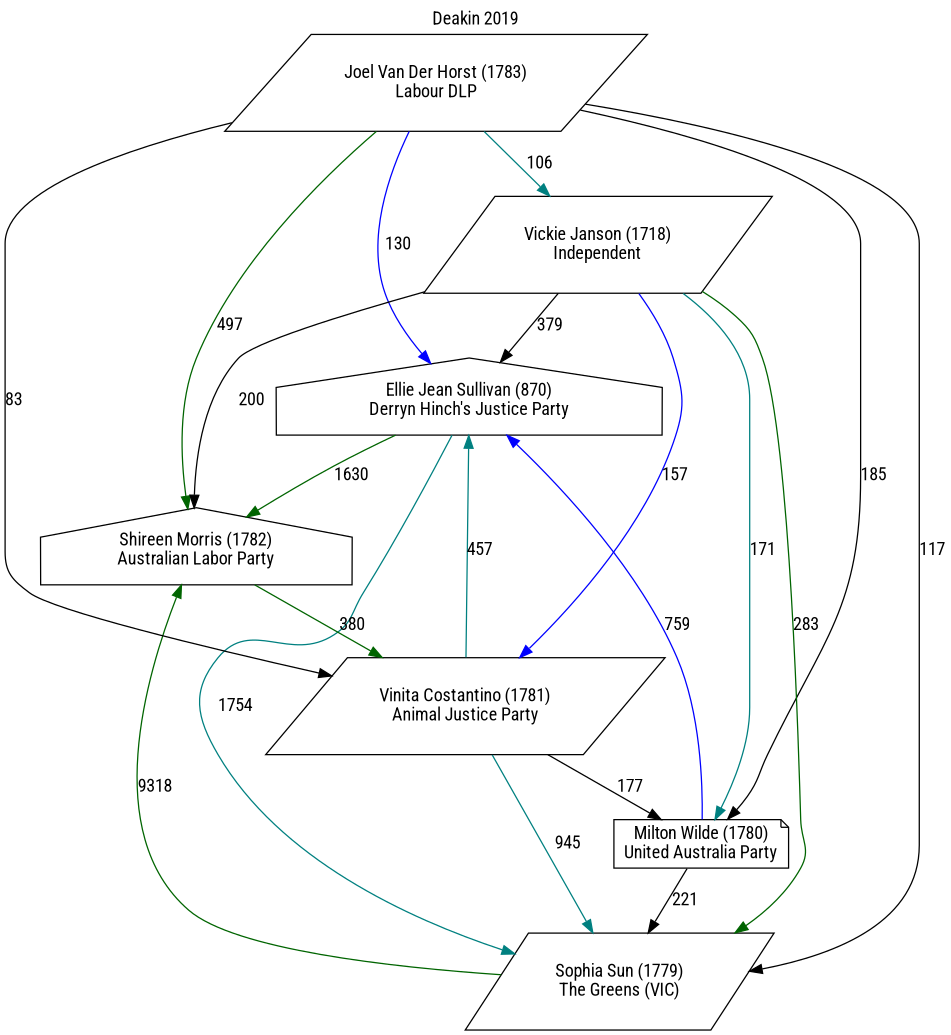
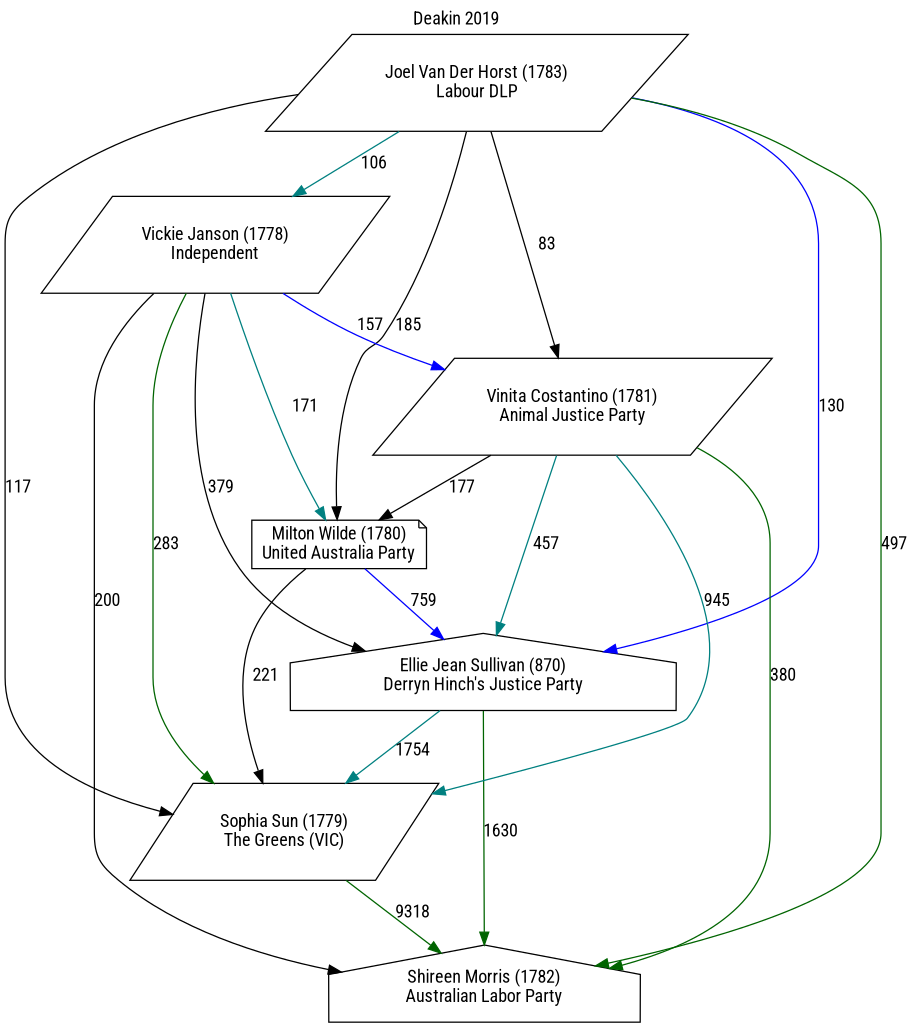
node "Vickie Janson (1718) Independent": label "Vickie Janson (1718) Independent" -> "Vickie Janson (1778) Independent"
edge "Shireen Morris (1782) Australian Labor Party" -> "Vinita Costantino (1781) Animal Justice Party": reversed
